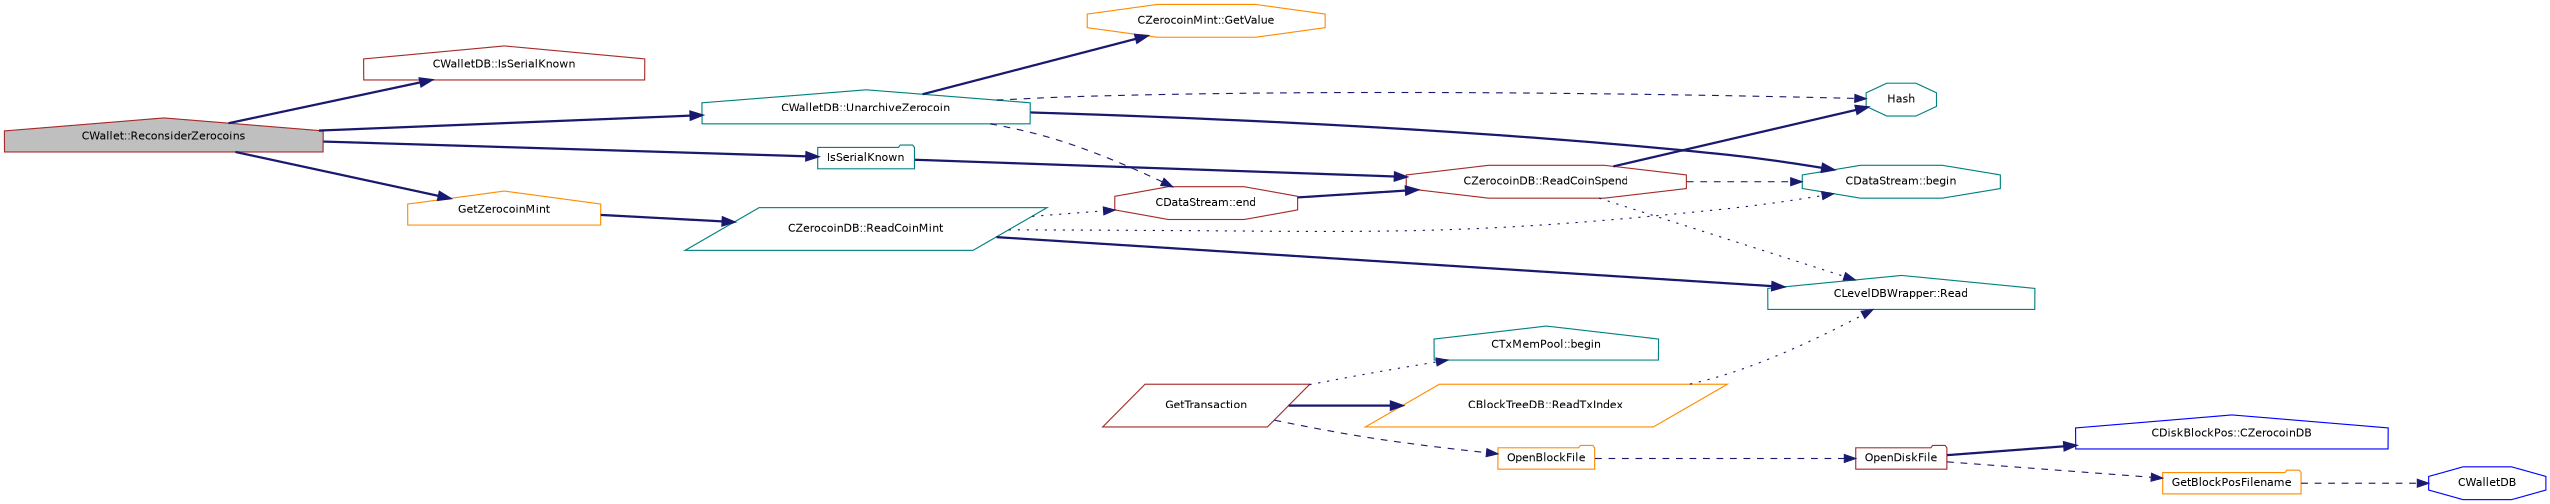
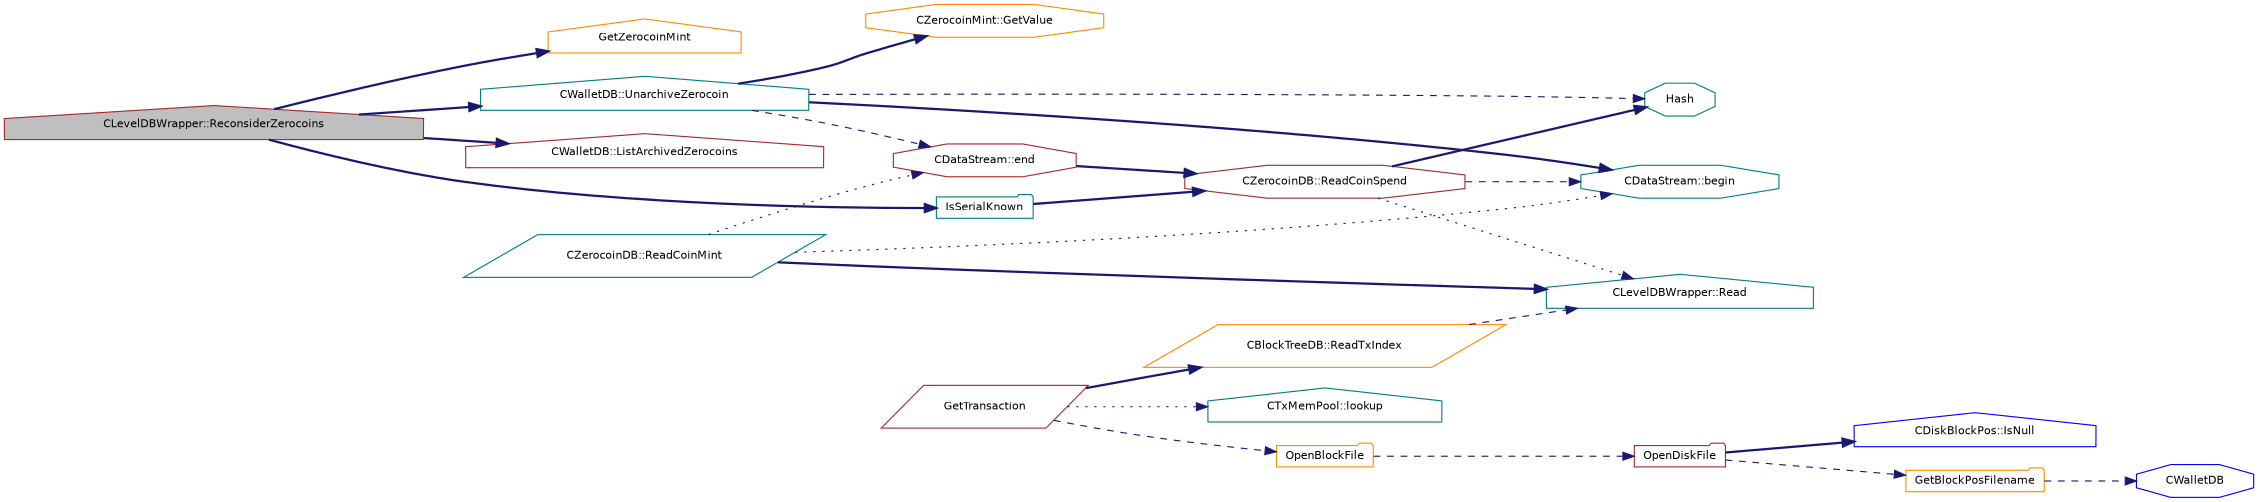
node "CWalletDB::IsSerialKnown": label "CWalletDB::IsSerialKnown" -> "CWalletDB::ListArchivedZerocoins"
node "CWallet::ReconsiderZerocoins": label "CWallet::ReconsiderZerocoins" -> "CLevelDBWrapper::ReconsiderZerocoins"
edge "GetZerocoinMint" -> "CZerocoinDB::ReadCoinMint": removed
node "CTxMemPool::begin": label "CTxMemPool::begin" -> "CTxMemPool::lookup"
edge "CBlockTreeDB::ReadTxIndex" -> "CLevelDBWrapper::Read": style dotted -> dashed
node "CDiskBlockPos::CZerocoinDB": label "CDiskBlockPos::CZerocoinDB" -> "CDiskBlockPos::IsNull"
